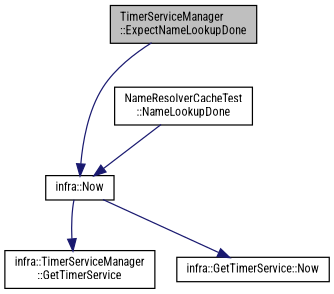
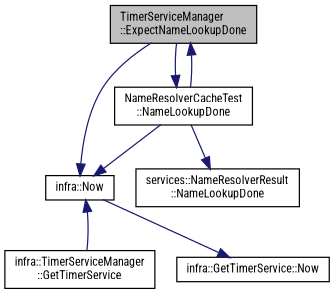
edge "TimerServiceManager ::ExpectNameLookupDone" -> "NameResolverCacheTest ::NameLookupDone": added
edge "NameResolverCacheTest ::NameLookupDone" -> "TimerServiceManager ::ExpectNameLookupDone": added
node "services::NameResolverResult ::NameLookupDone": added
edge "infra::Now" -> "infra::TimerServiceManager ::GetTimerService": reversed
